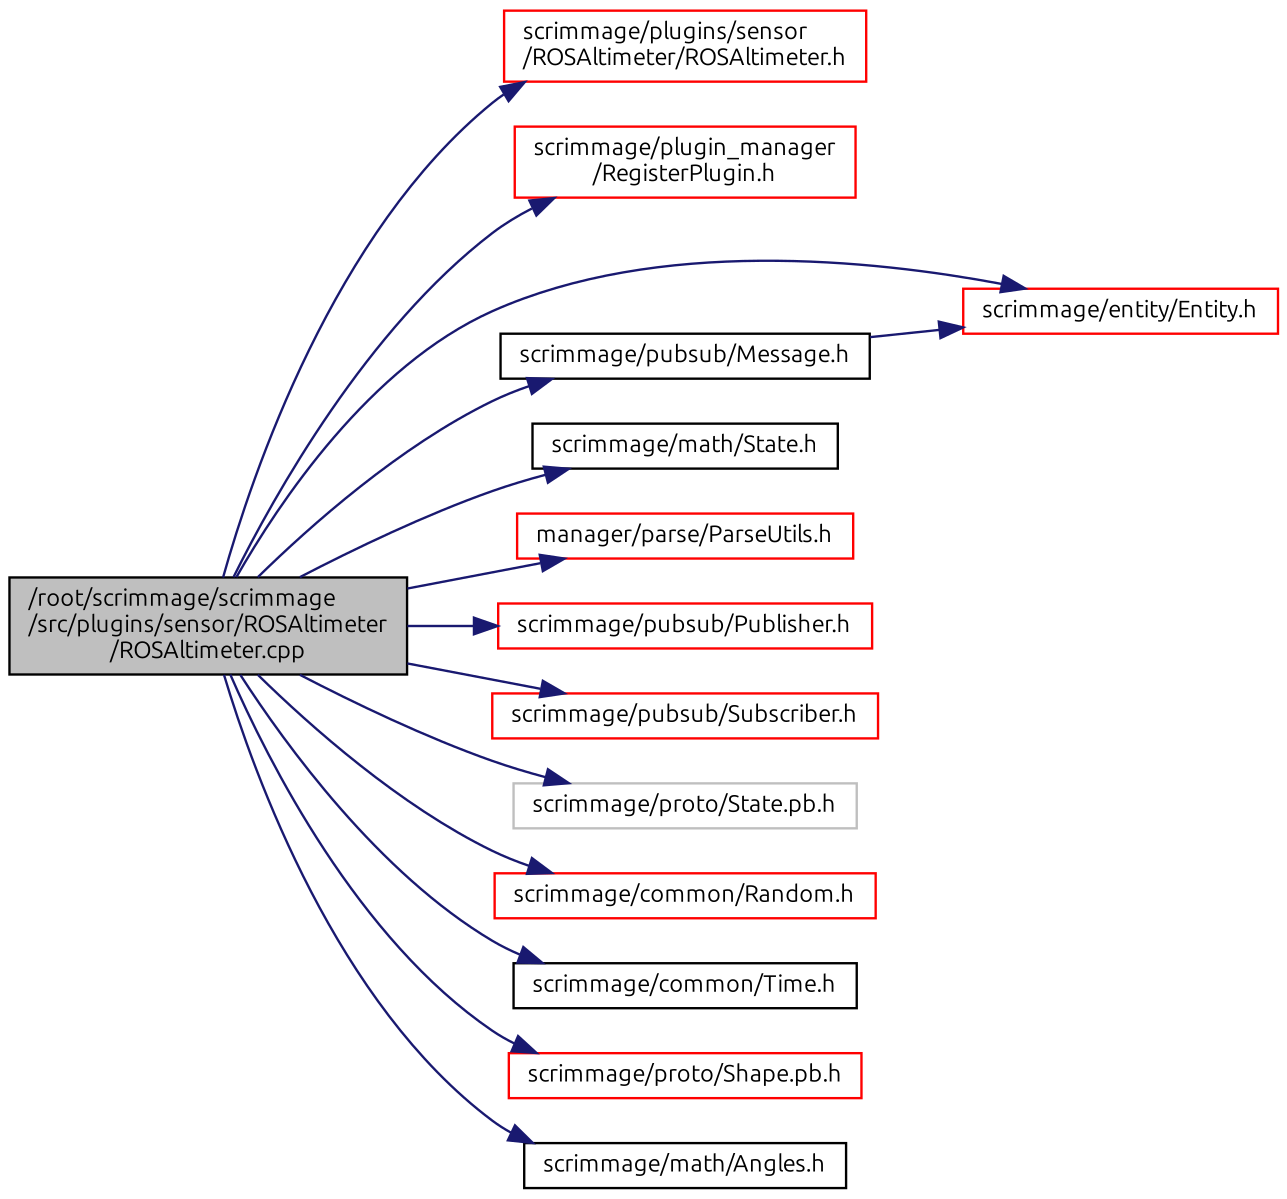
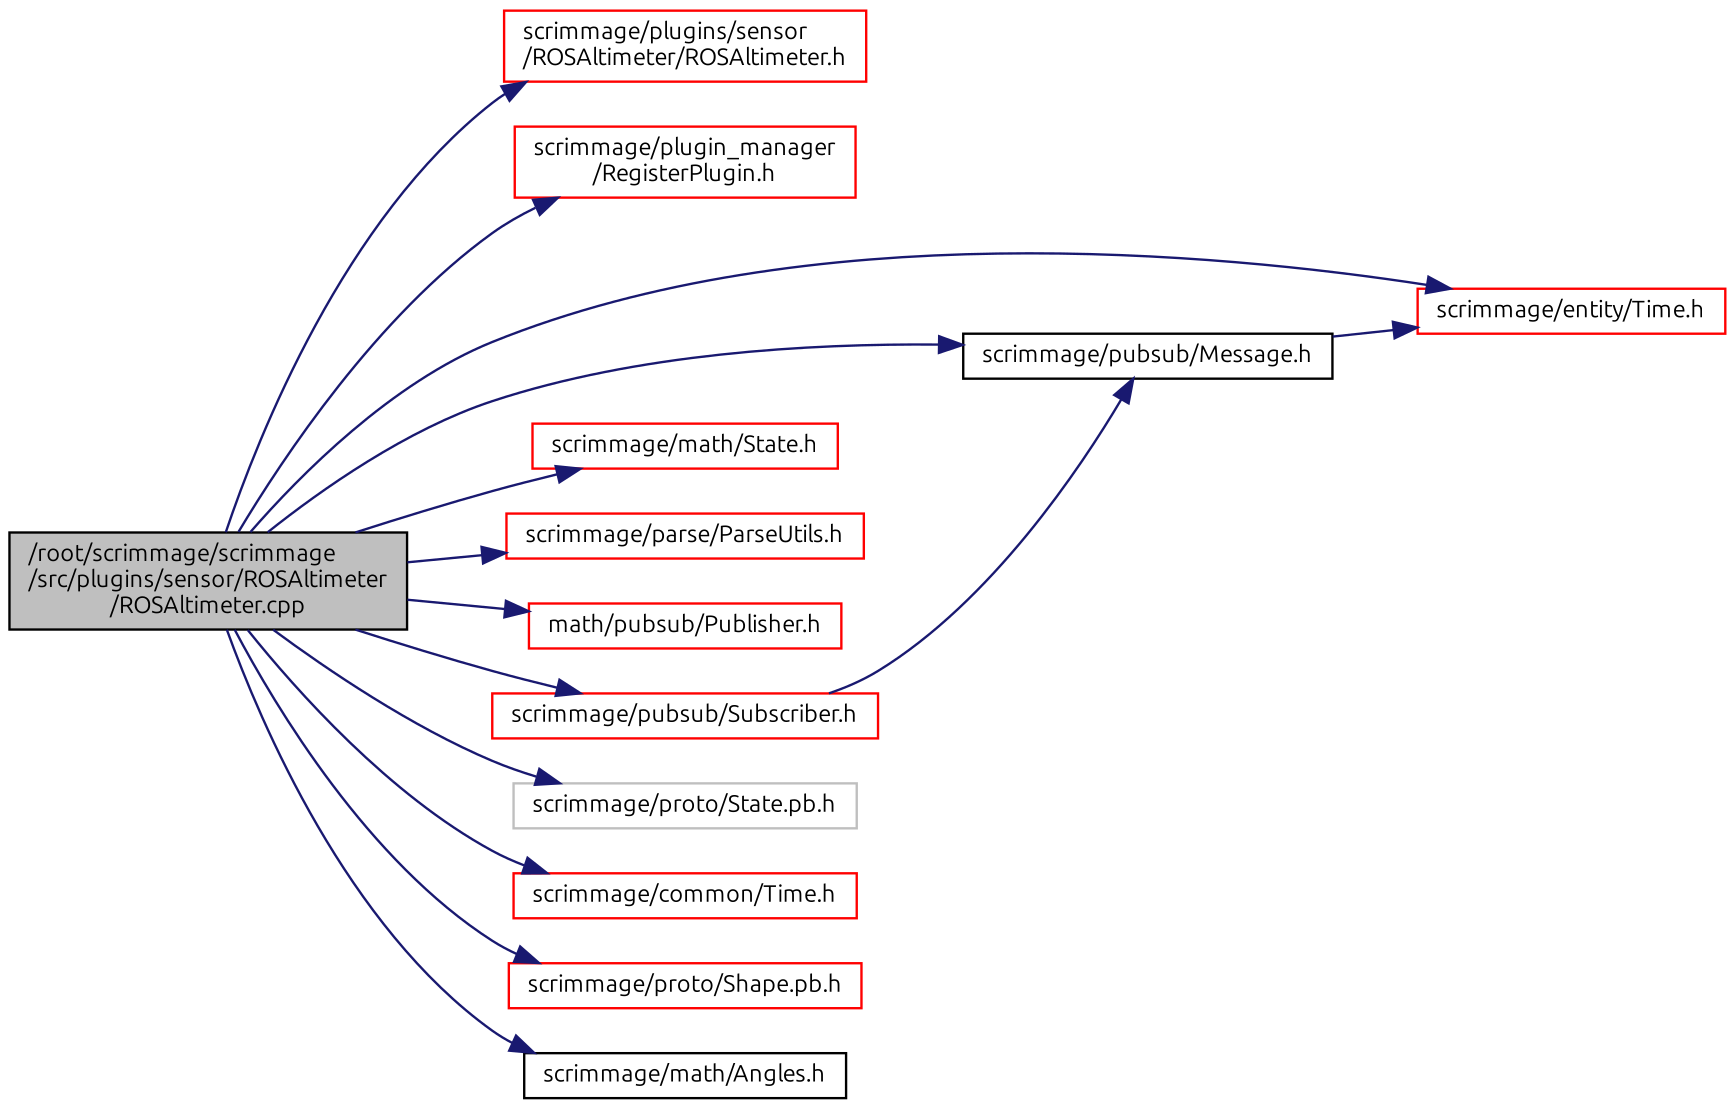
node "scrimmage/entity/Entity.h": label "scrimmage/entity/Entity.h" -> "scrimmage/entity/Time.h"
node "scrimmage/math/State.h": color black -> red
node "manager/parse/ParseUtils.h": label "manager/parse/ParseUtils.h" -> "scrimmage/parse/ParseUtils.h"
edge "scrimmage/pubsub/Subscriber.h" -> "scrimmage/pubsub/Message.h": added
node "scrimmage/pubsub/Publisher.h": label "scrimmage/pubsub/Publisher.h" -> "math/pubsub/Publisher.h"
node "scrimmage/common/Random.h": removed
node "scrimmage/common/Time.h": color black -> red
